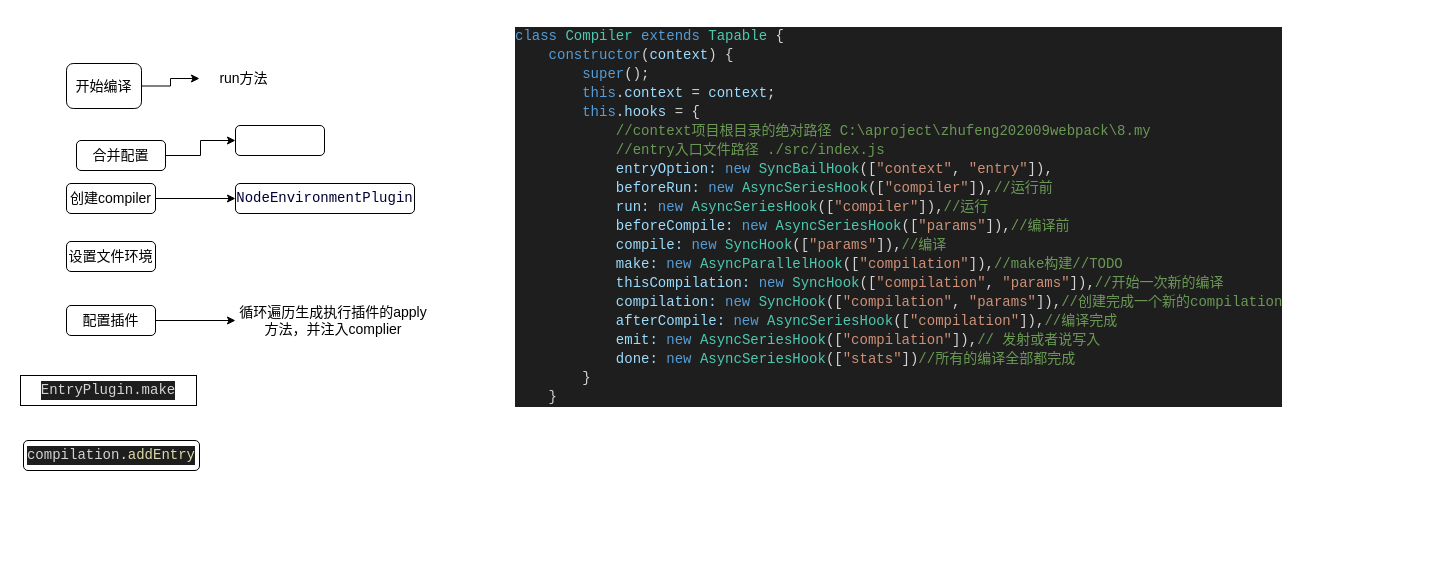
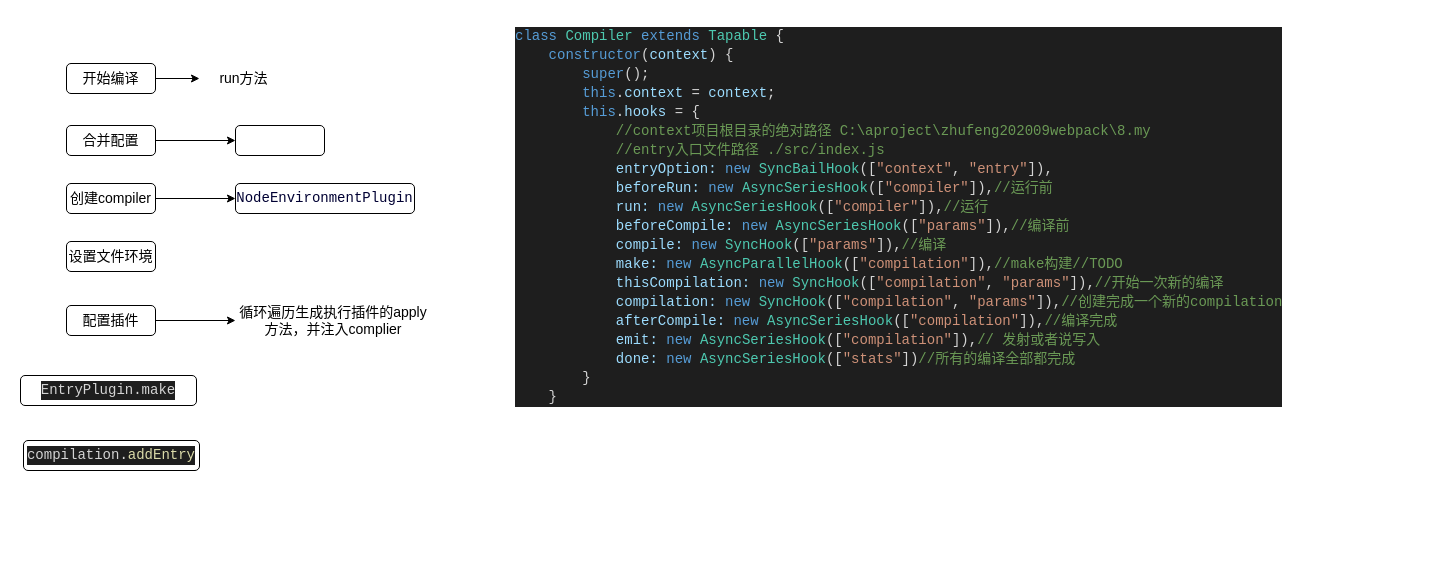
node "开始编译": size 75x45 -> 89x30
node "合并配置": moved (121, 156) -> (111, 141)
node "EntryPlugin.make": shape rectangle -> rounded rectangle
